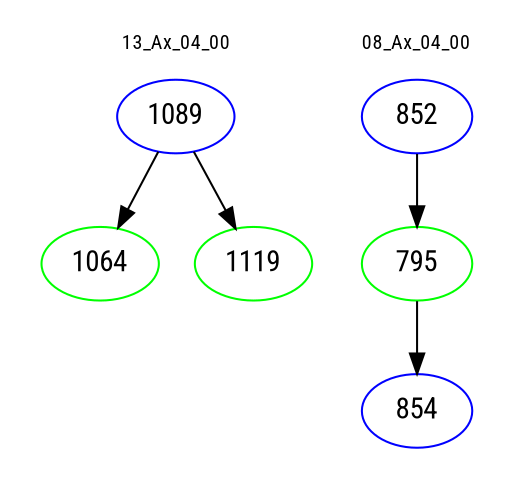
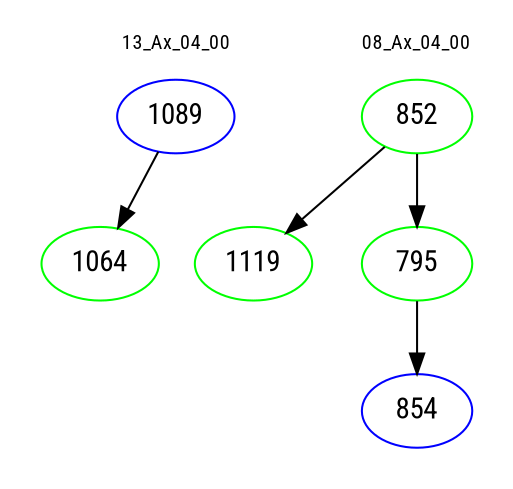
node "852": color blue -> green
edge "1089" -> "1119": now "852" -> "1119"
